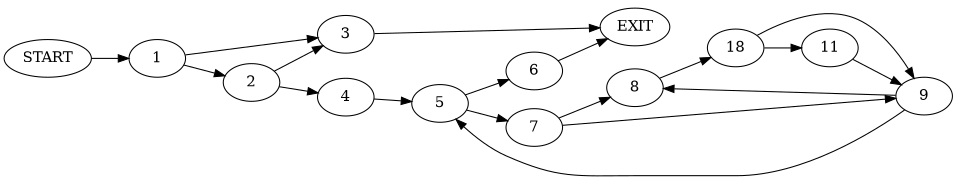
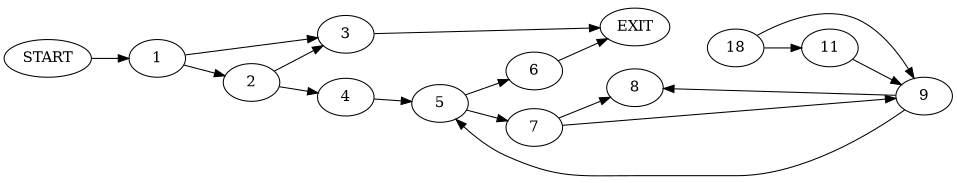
edge "8" -> "18": removed
